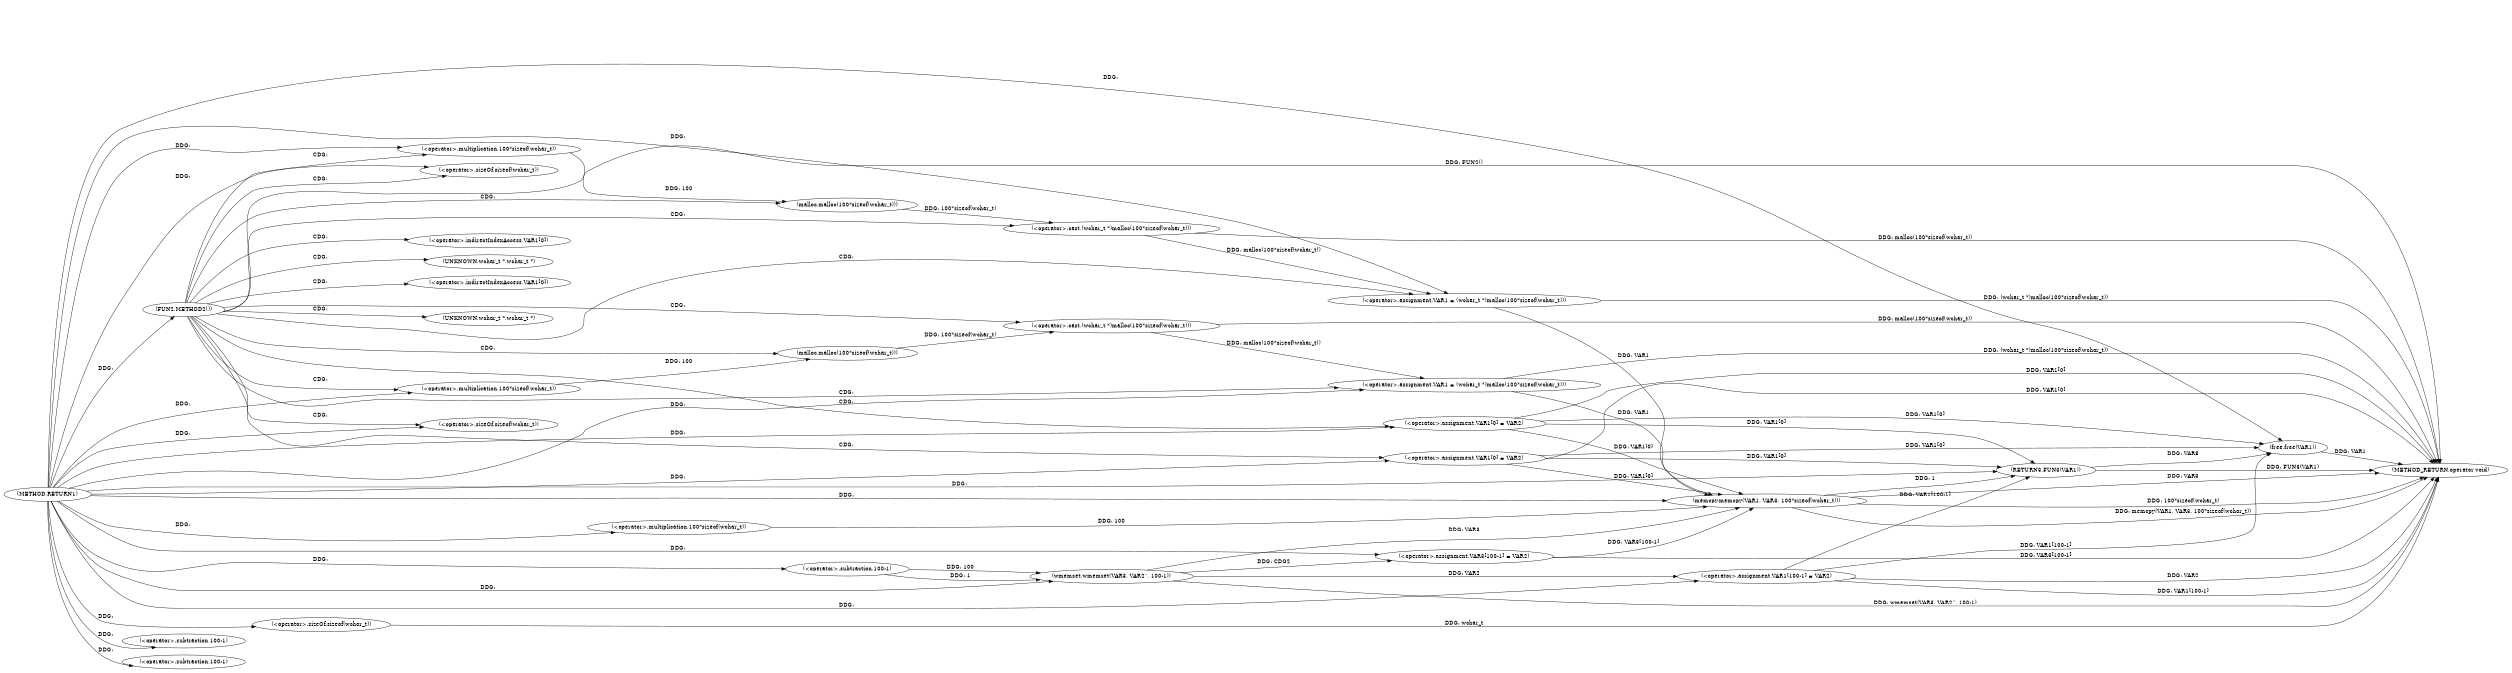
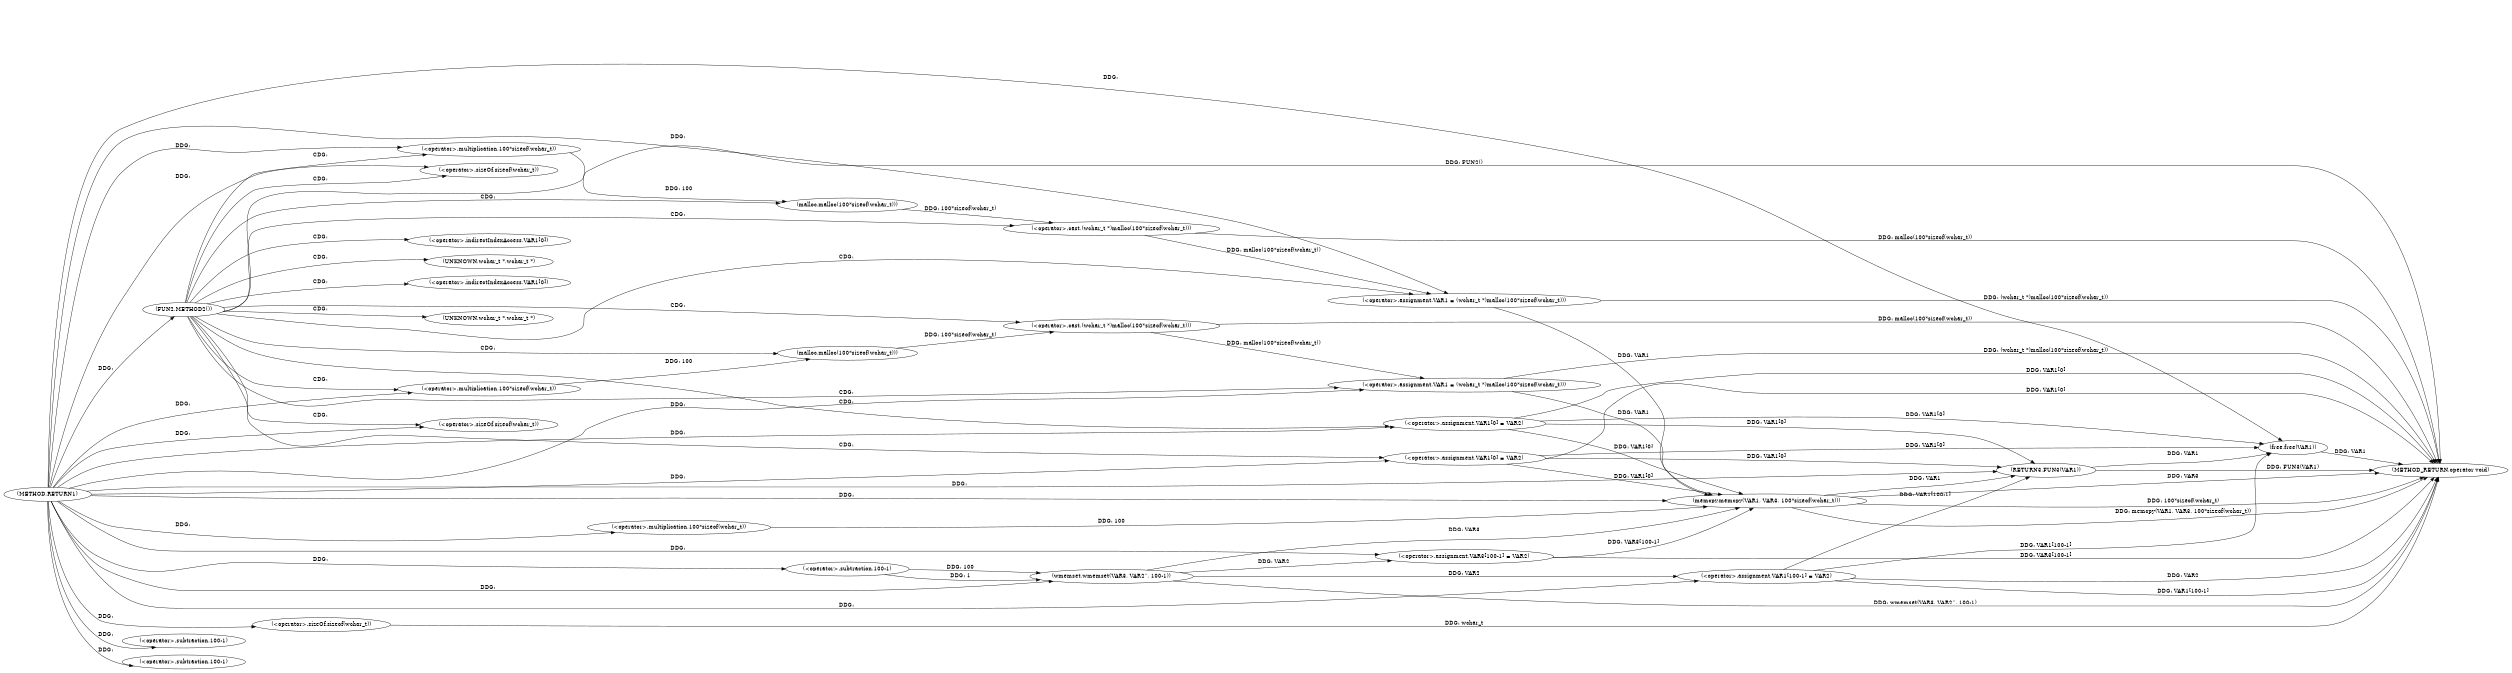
edge "(RETURN3,FUN3(VAR1))" -> "(free,free(VAR1))": label "DDG: VAR8" -> "DDG: VAR1"
edge "(memcpy,memcpy(VAR1, VAR3, 100*sizeof(wchar_t)))" -> "(RETURN3,FUN3(VAR1))": label "DDG: 1" -> "DDG: VAR1"
edge "(wmemset,wmemset(VAR3, VAR2'', 100-1))" -> "(<operator>.assignment,VAR3[100-1] = VAR2)": label "DDG: CDG2" -> "DDG: VAR2"
